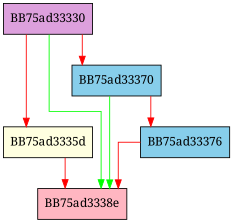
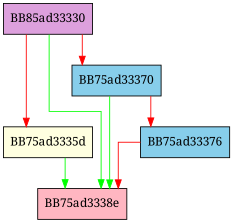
node "BB75ad33330": label "BB75ad33330" -> "BB85ad33330"
edge "BB75ad3335d" -> "BB75ad3338e": color red -> green
